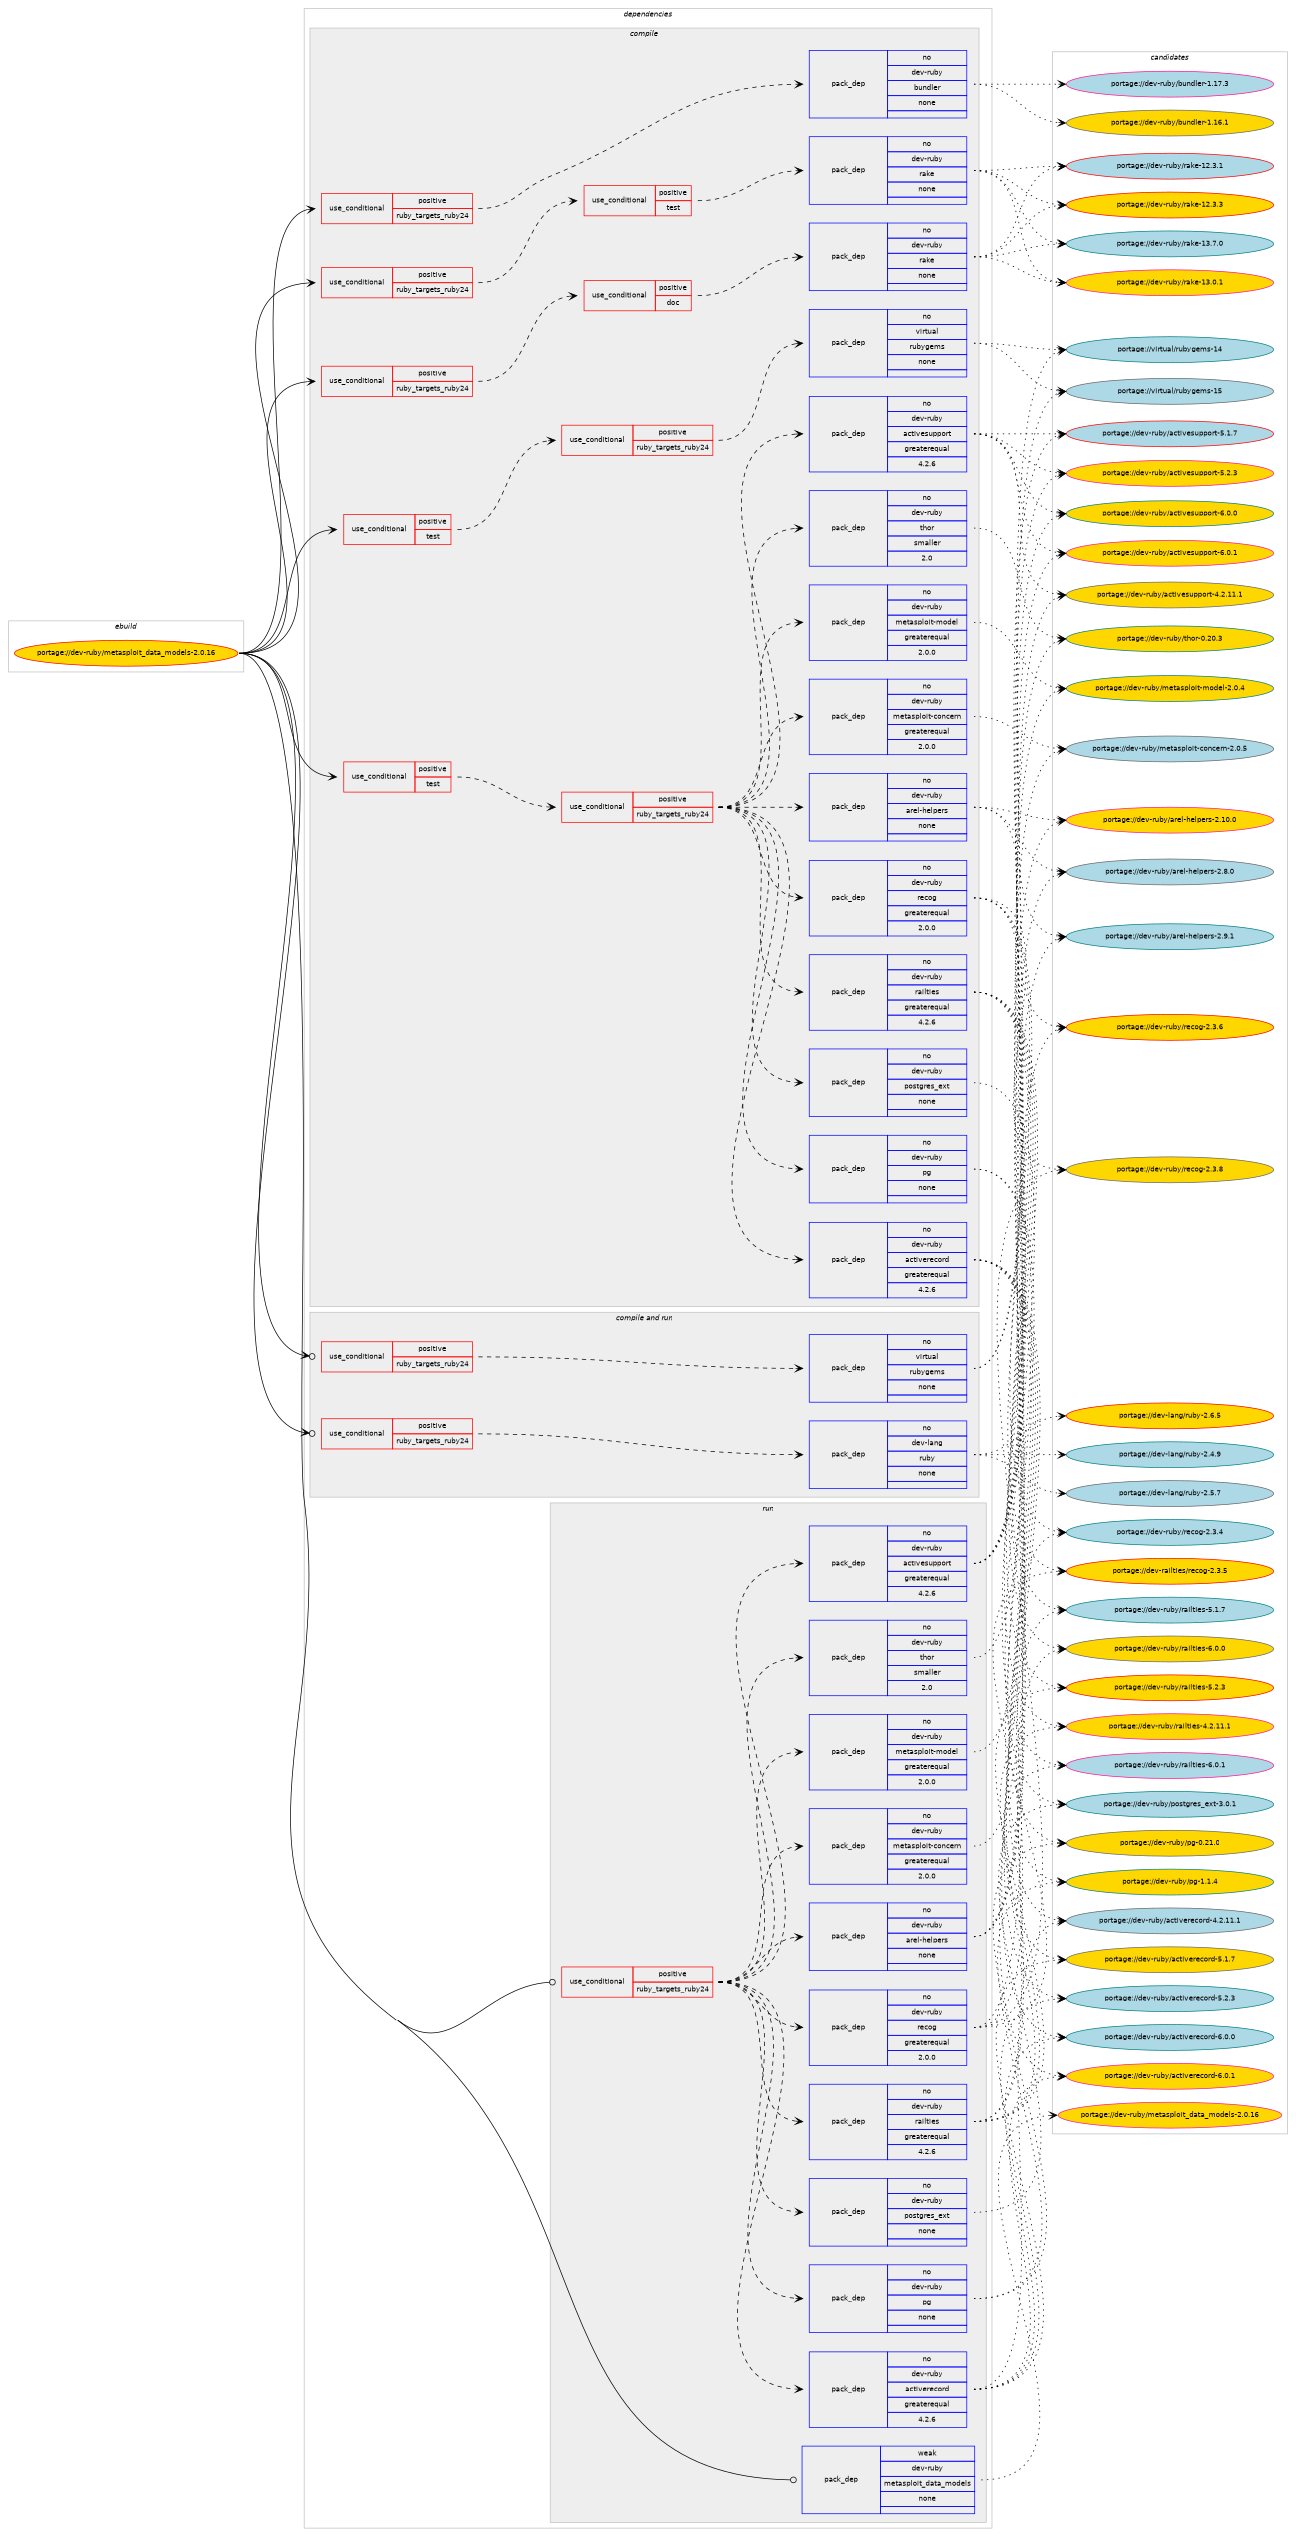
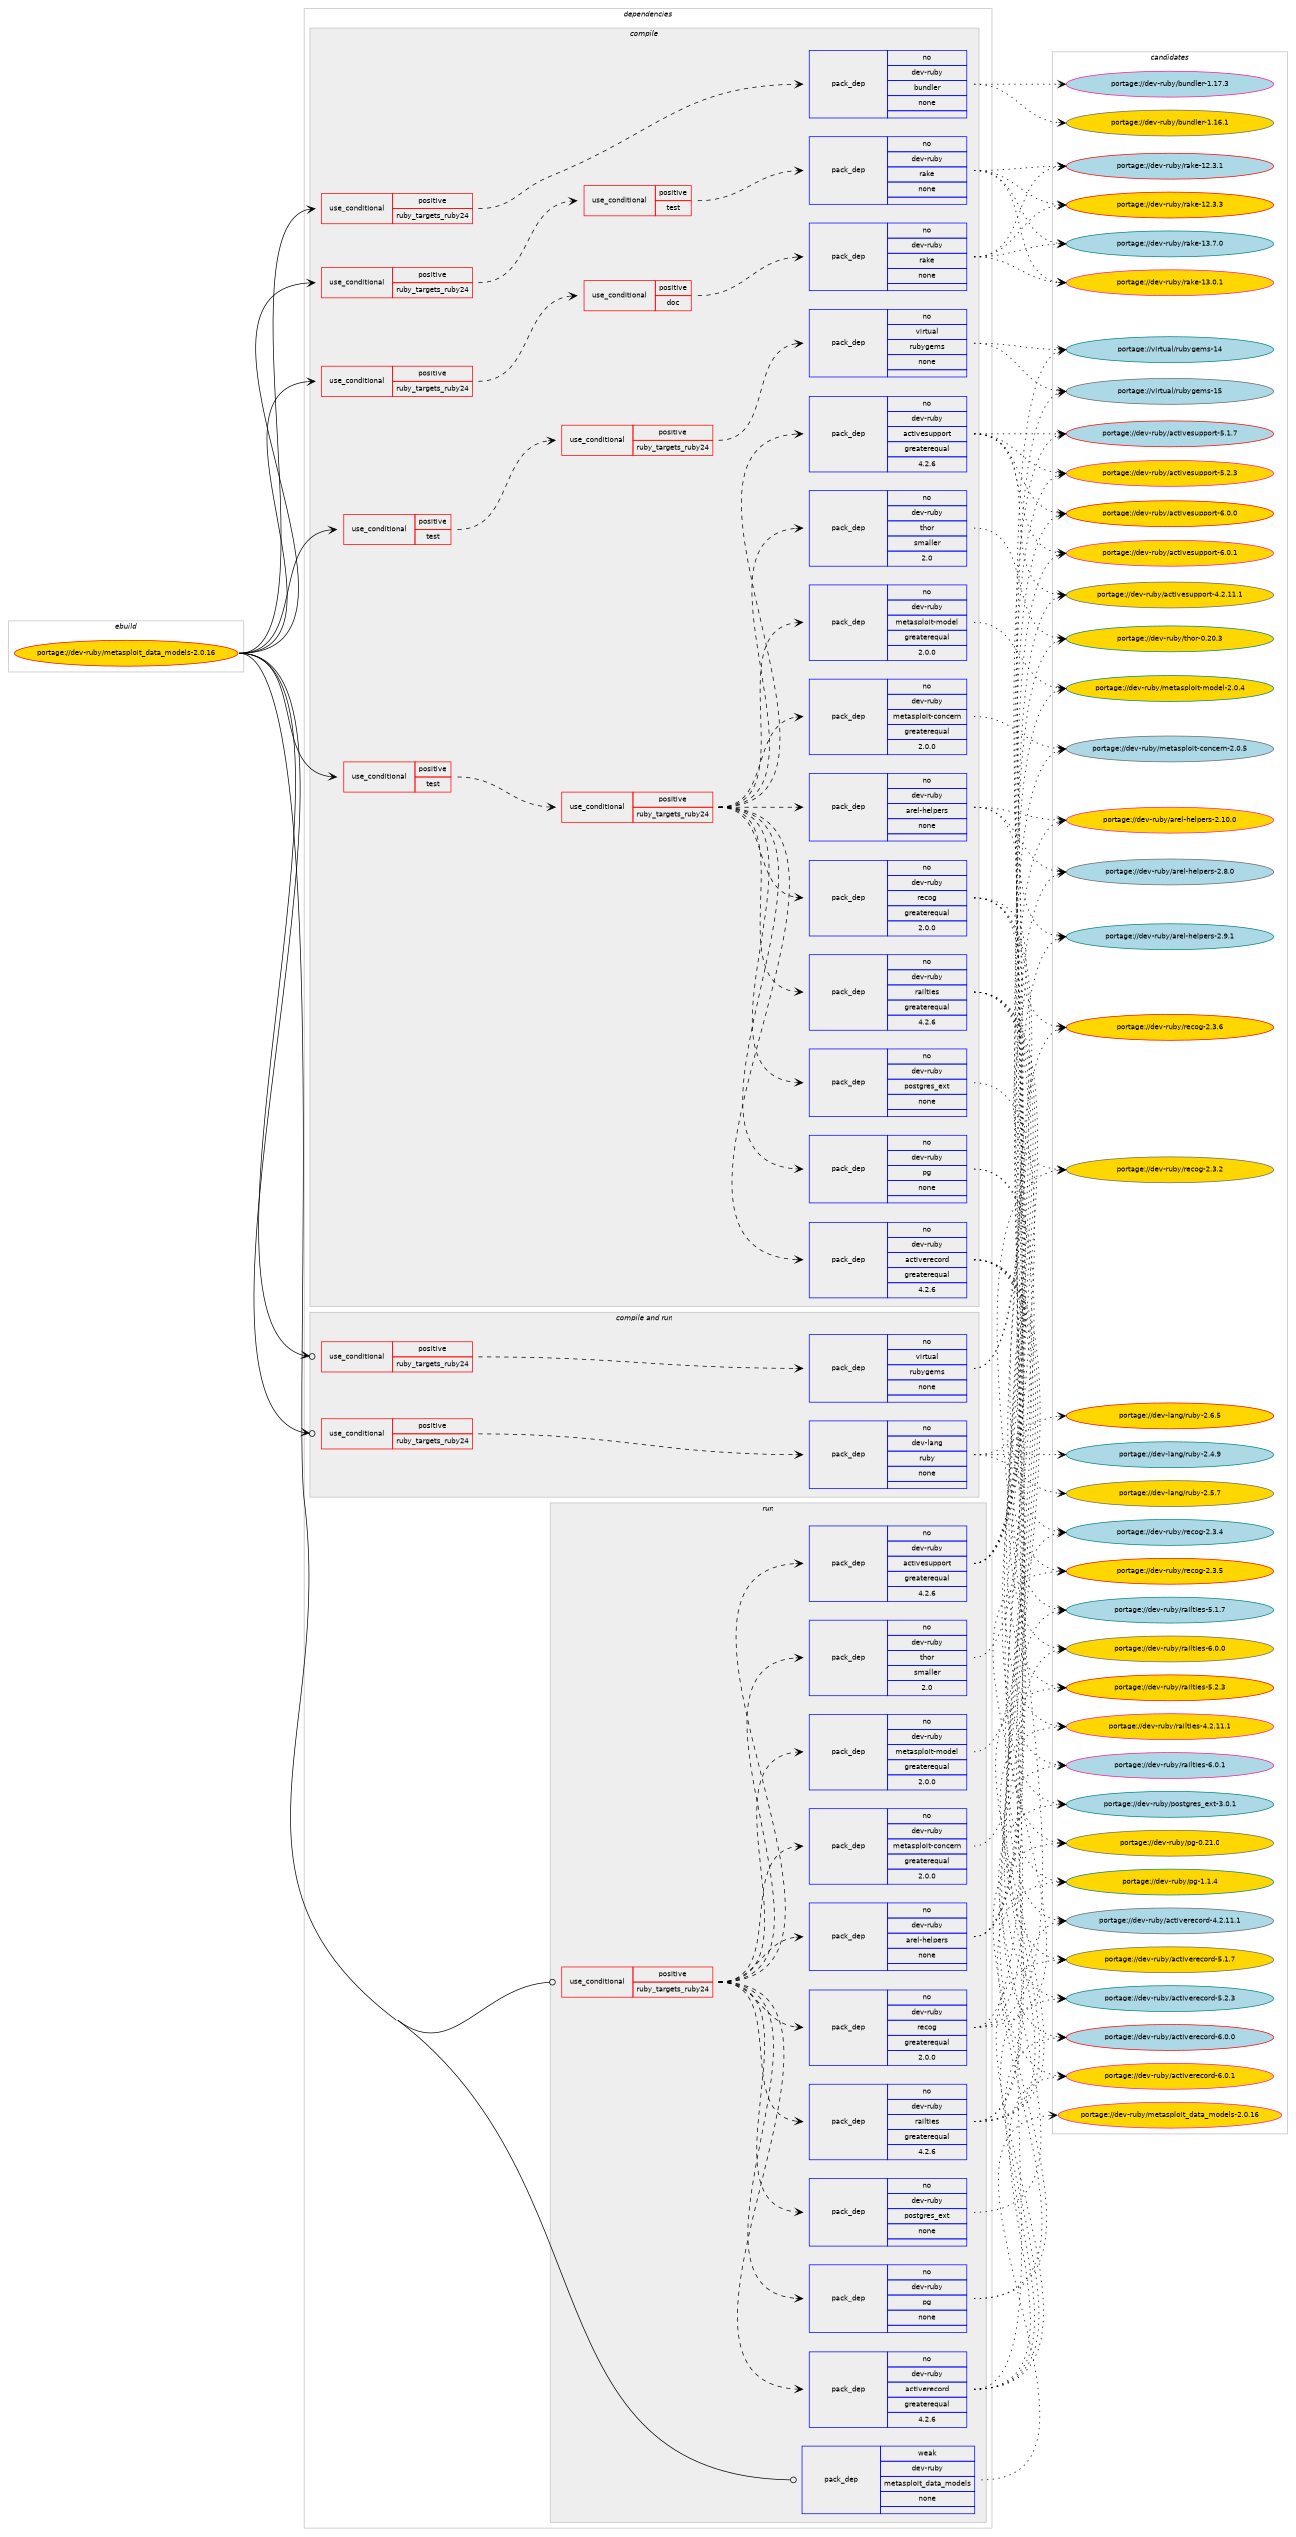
node "portage://dev-ruby/activesupport-6.0.0": color teal -> red
node "portage://dev-ruby/recog-2.3.8": label "portage://dev-ruby/recog-2.3.8" -> "portage://dev-ruby/recog-2.3.2"
node "portage://dev-lang/ruby-2.5.7": fillcolor lightblue -> gold
node "portage://dev-railties/recog-2.3.5": label "portage://dev-railties/recog-2.3.5" -> "portage://dev-ruby/recog-2.3.5"
node "portage://dev-ruby/activerecord-6.0.0": color teal -> red
